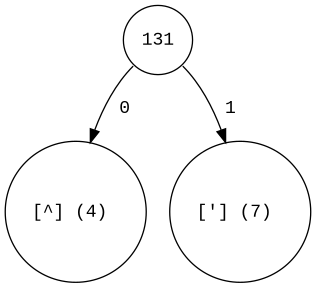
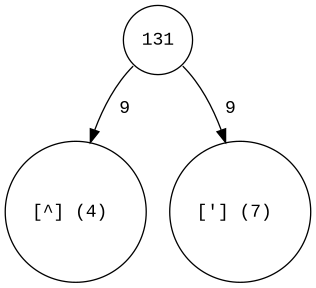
edge "131" -> "[^] (4)": label " 0" -> " 9"
edge "131" -> "['] (7)": label " 1" -> " 9"
